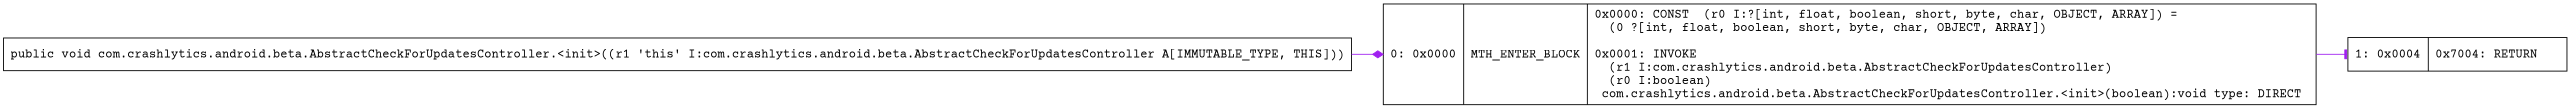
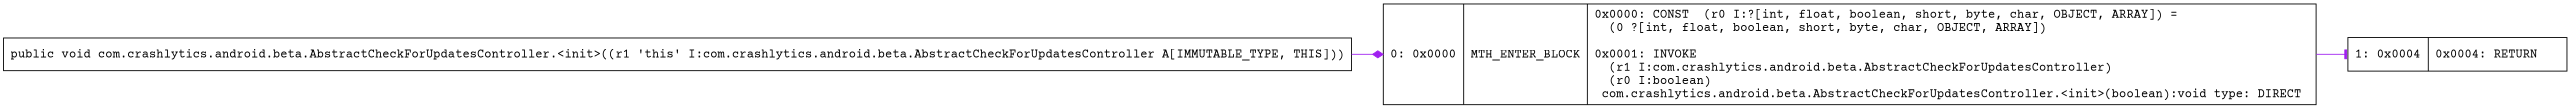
node "1: 0x0004": text "0x7004: RETURN" -> "0x0004: RETURN"
